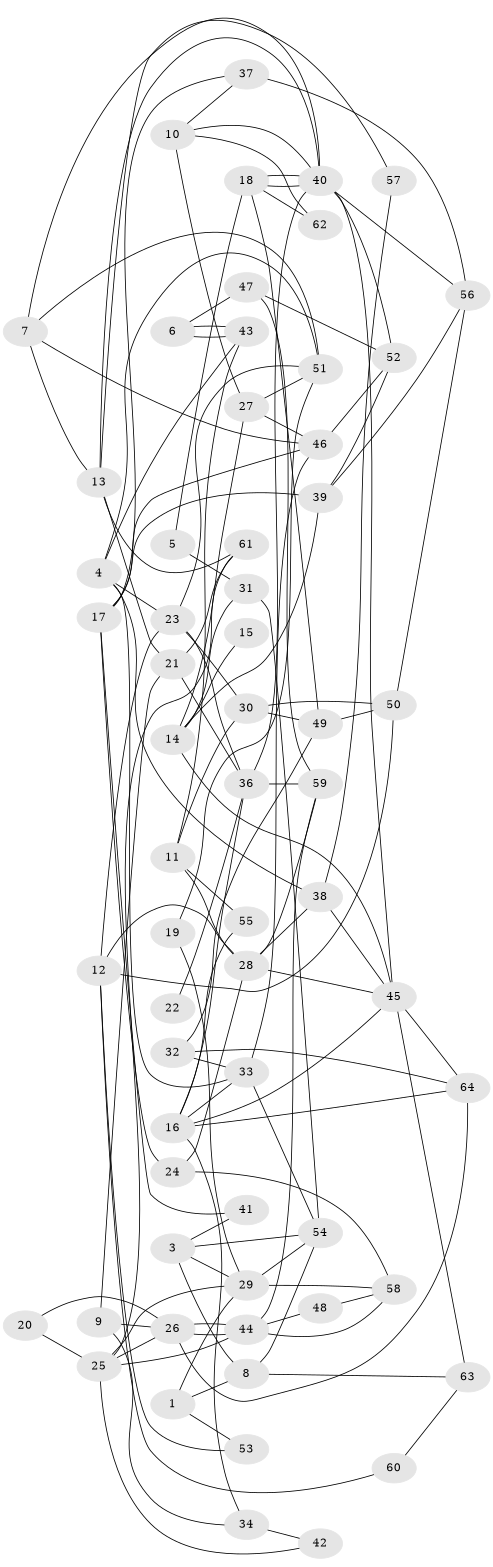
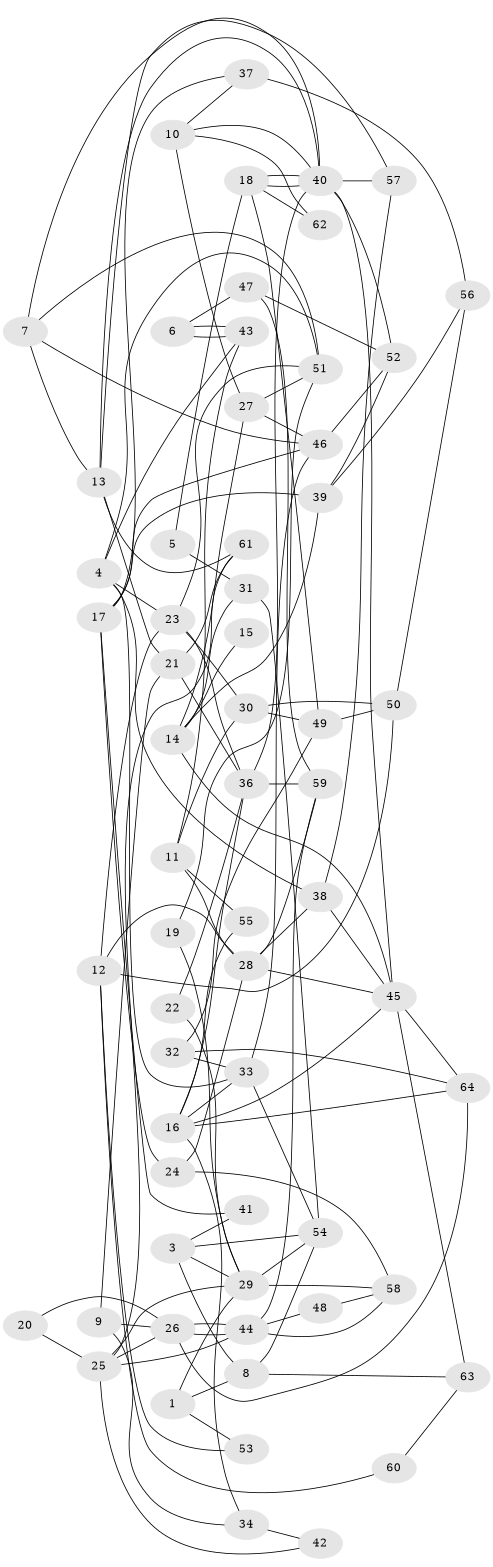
edge "40" -- "56": now "40" -- "57"
edge "22" -- "29": added
